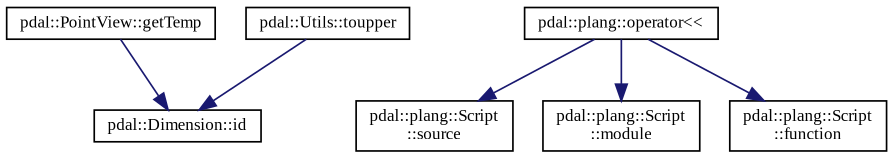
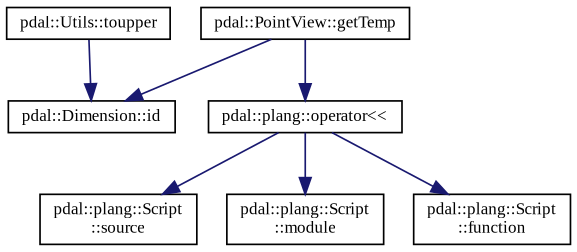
edge "pdal::PointView::getTemp" -> "pdal::plang::operator<<": added
